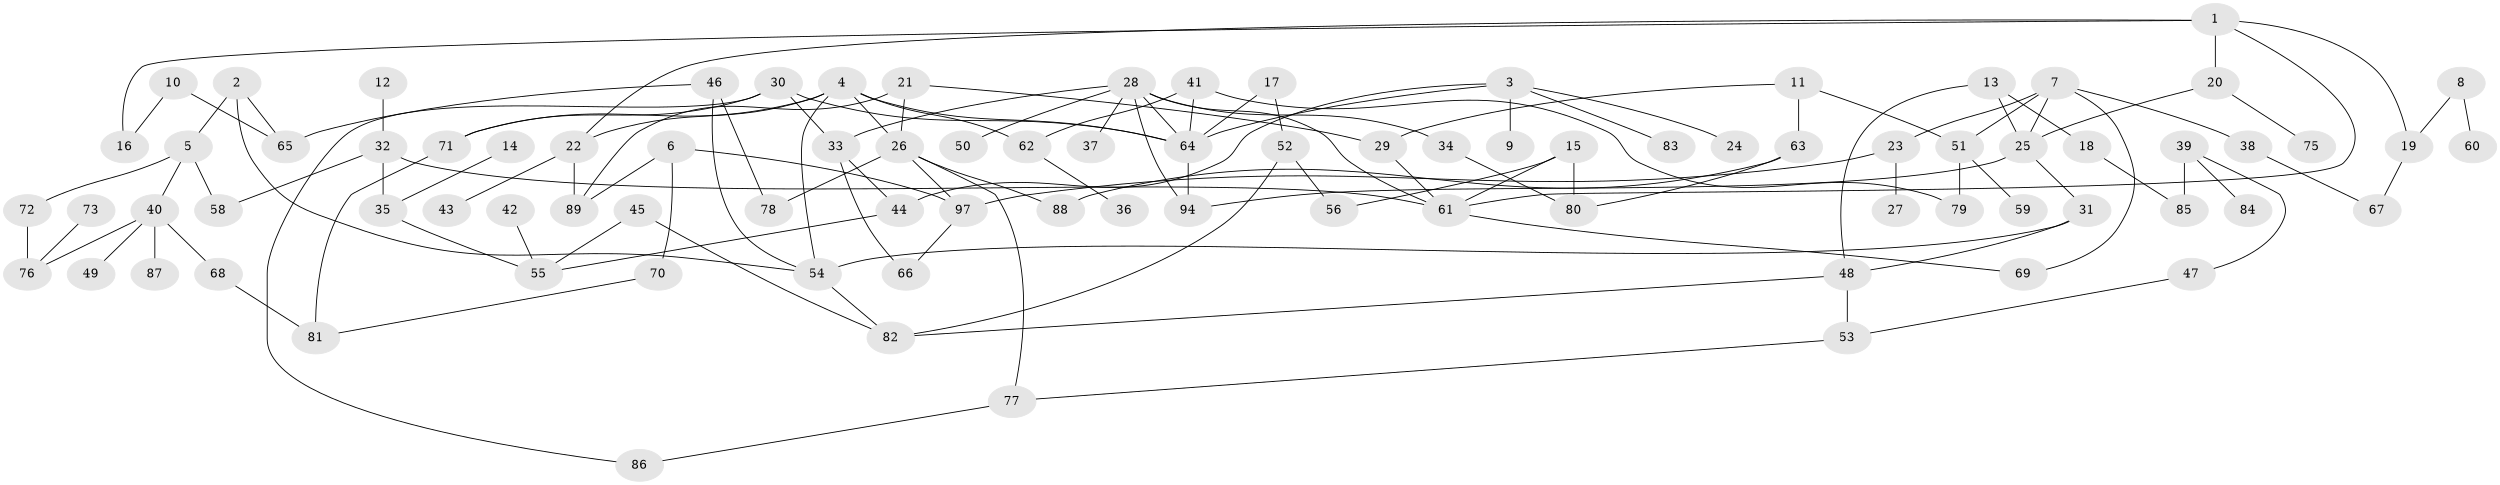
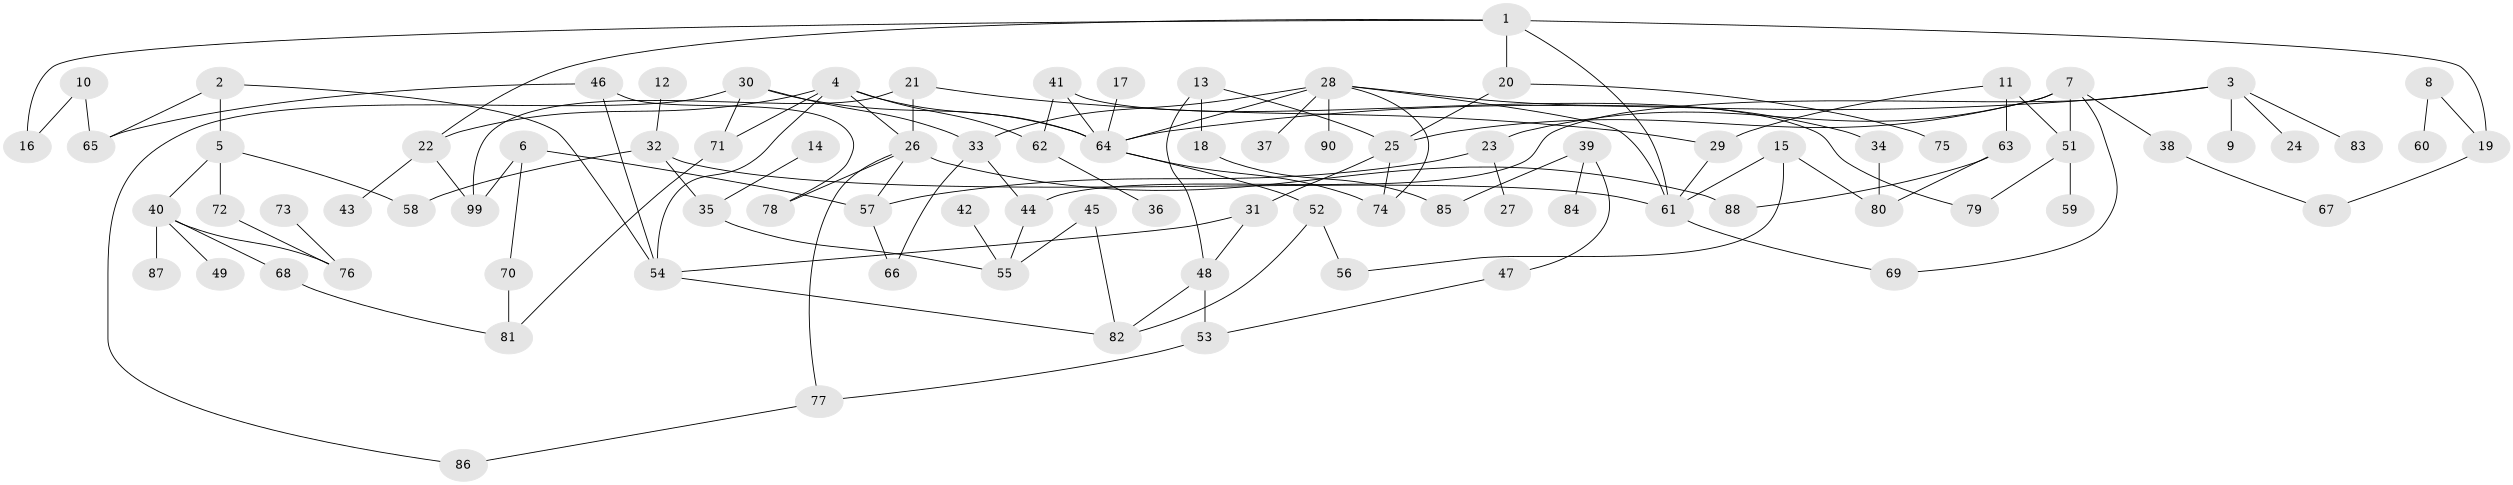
edge "17" -- "52": now "64" -- "52"
node "50": label "50" -> "90"
node "89": label "89" -> "99"
node "97": label "97" -> "57"
node "94": label "94" -> "74"
